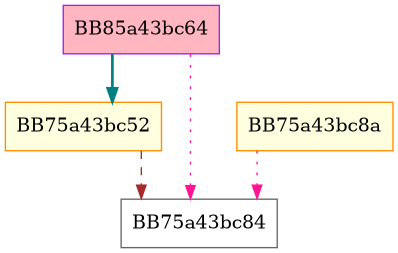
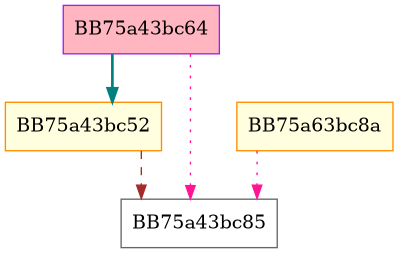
node "BB85a43bc64": label "BB85a43bc64" -> "BB75a43bc64"
node "BB75a43bc8a": label "BB75a43bc8a" -> "BB75a63bc8a"
node "BB75a43bc84": label "BB75a43bc84" -> "BB75a43bc85"
